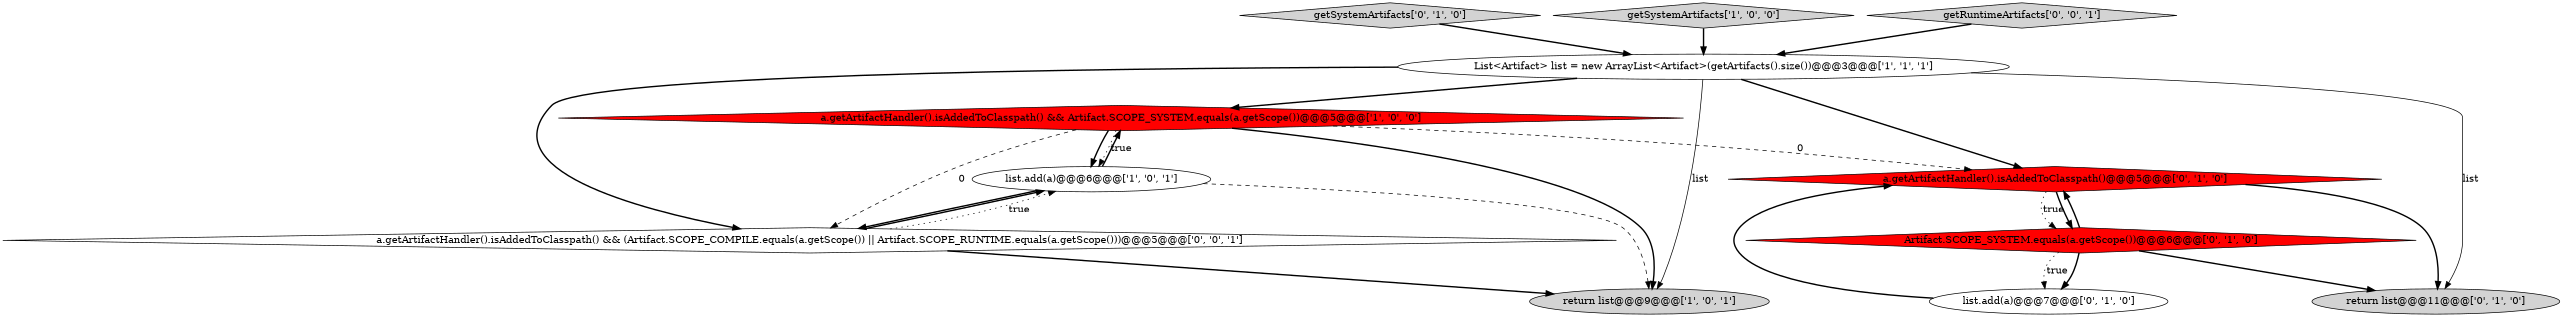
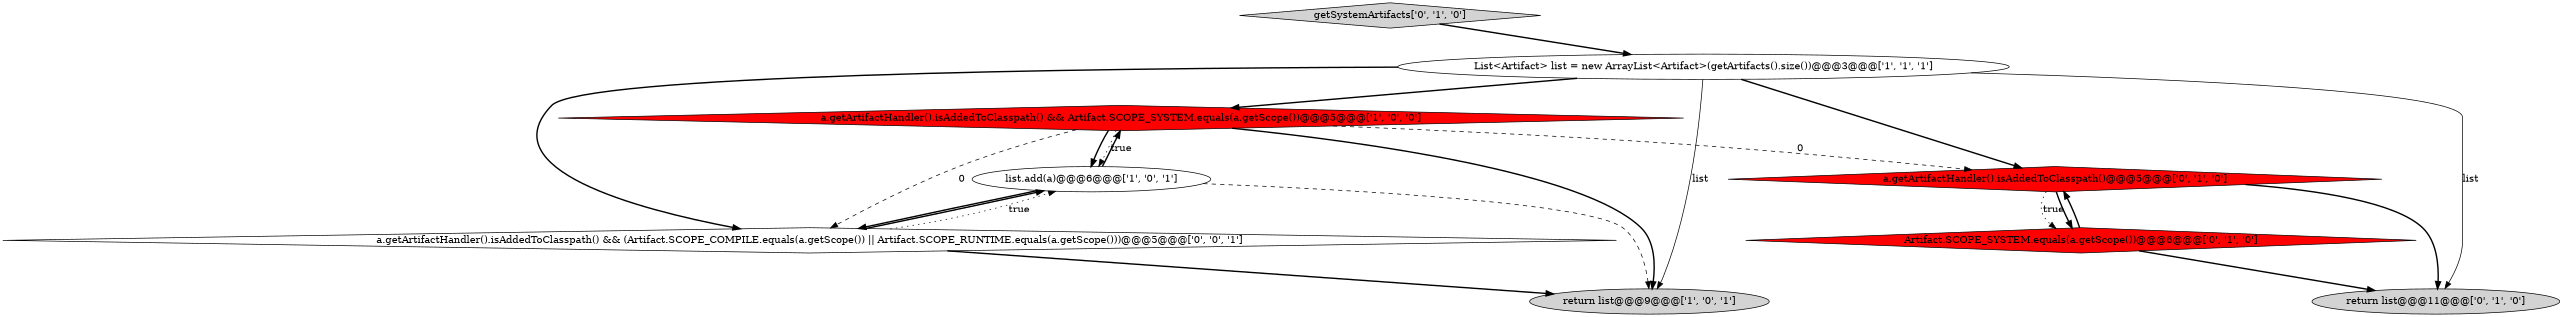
node "getSystemArtifacts['1', '0', '0']": removed
node "getRuntimeArtifacts['0', '0', '1']": removed
node "list.add(a)@@@7@@@['0', '1', '0']": removed
